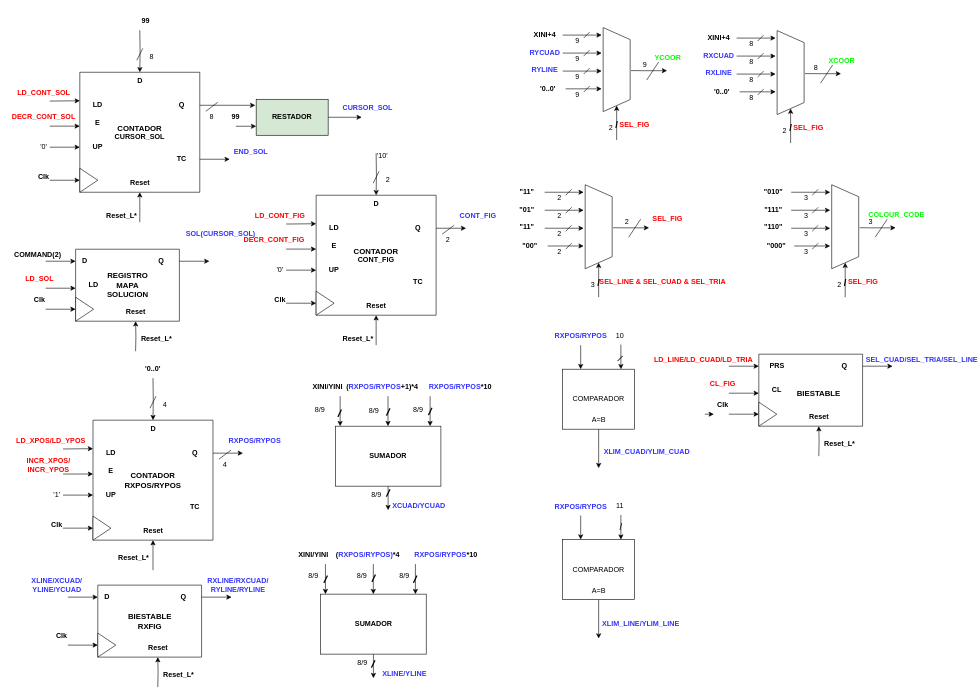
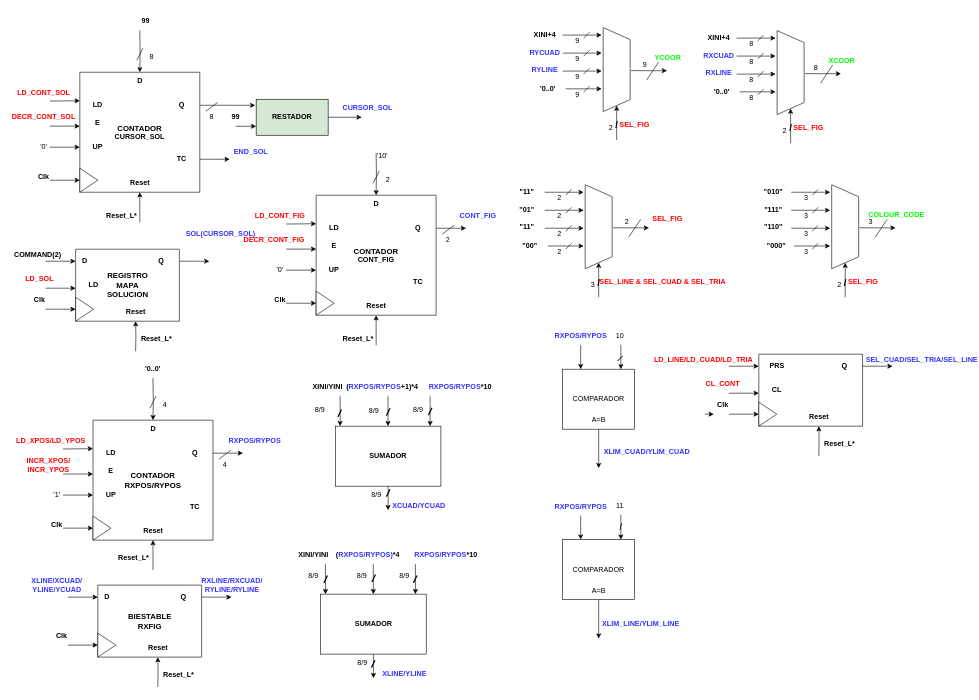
node "CL_FIG": label "CL_FIG" -> "CL_CONT"
node "BIESTABLE": removed
node "RXLINE/RXCUAD/ RYLINE/RYLINE": moved (238, 585) -> (232, 585)
